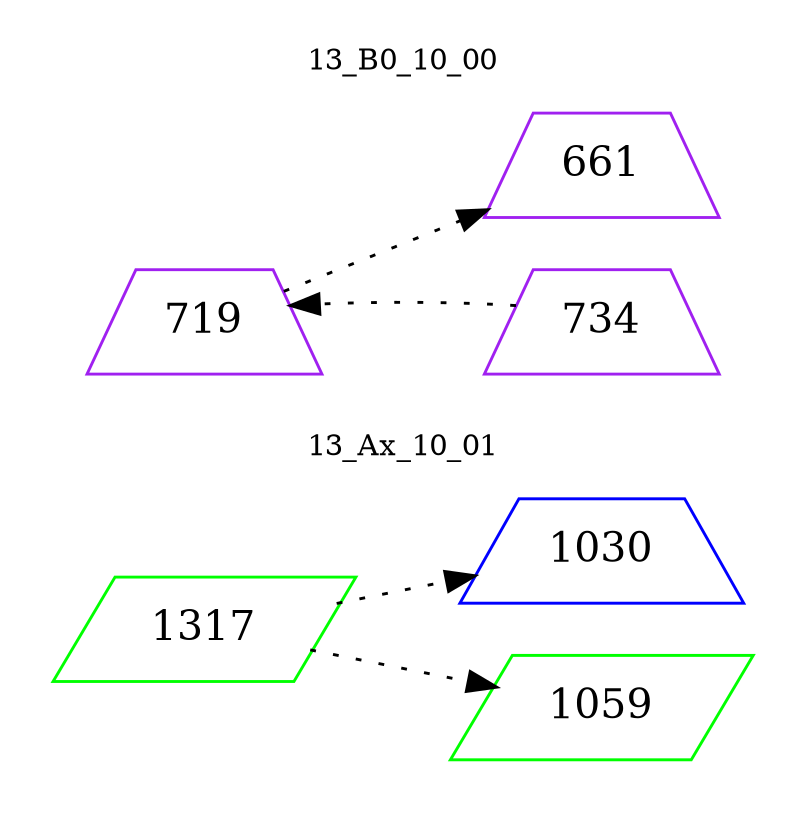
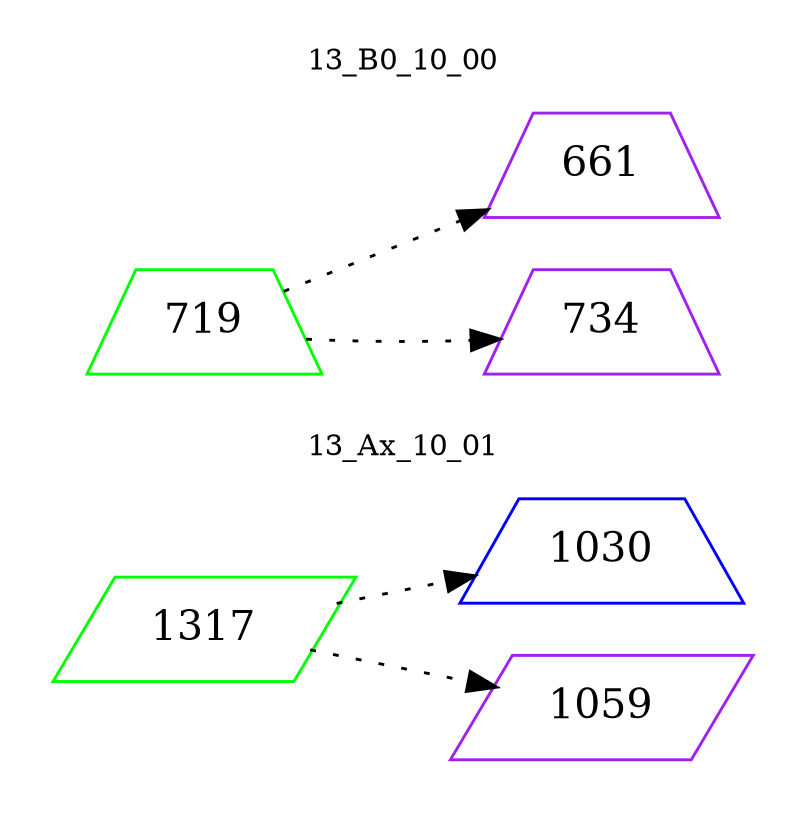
edge "734" -> "719": reversed
node "719": color purple -> green
node "1059": color green -> purple
